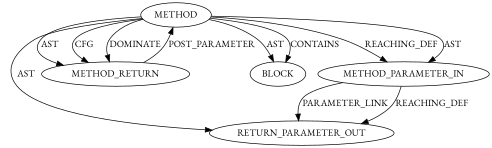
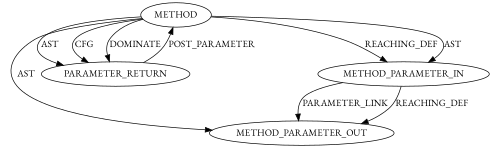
node "METHOD_RETURN": label "METHOD_RETURN" -> "PARAMETER_RETURN"
node "BLOCK": removed
node "RETURN_PARAMETER_OUT": label "RETURN_PARAMETER_OUT" -> "METHOD_PARAMETER_OUT"
